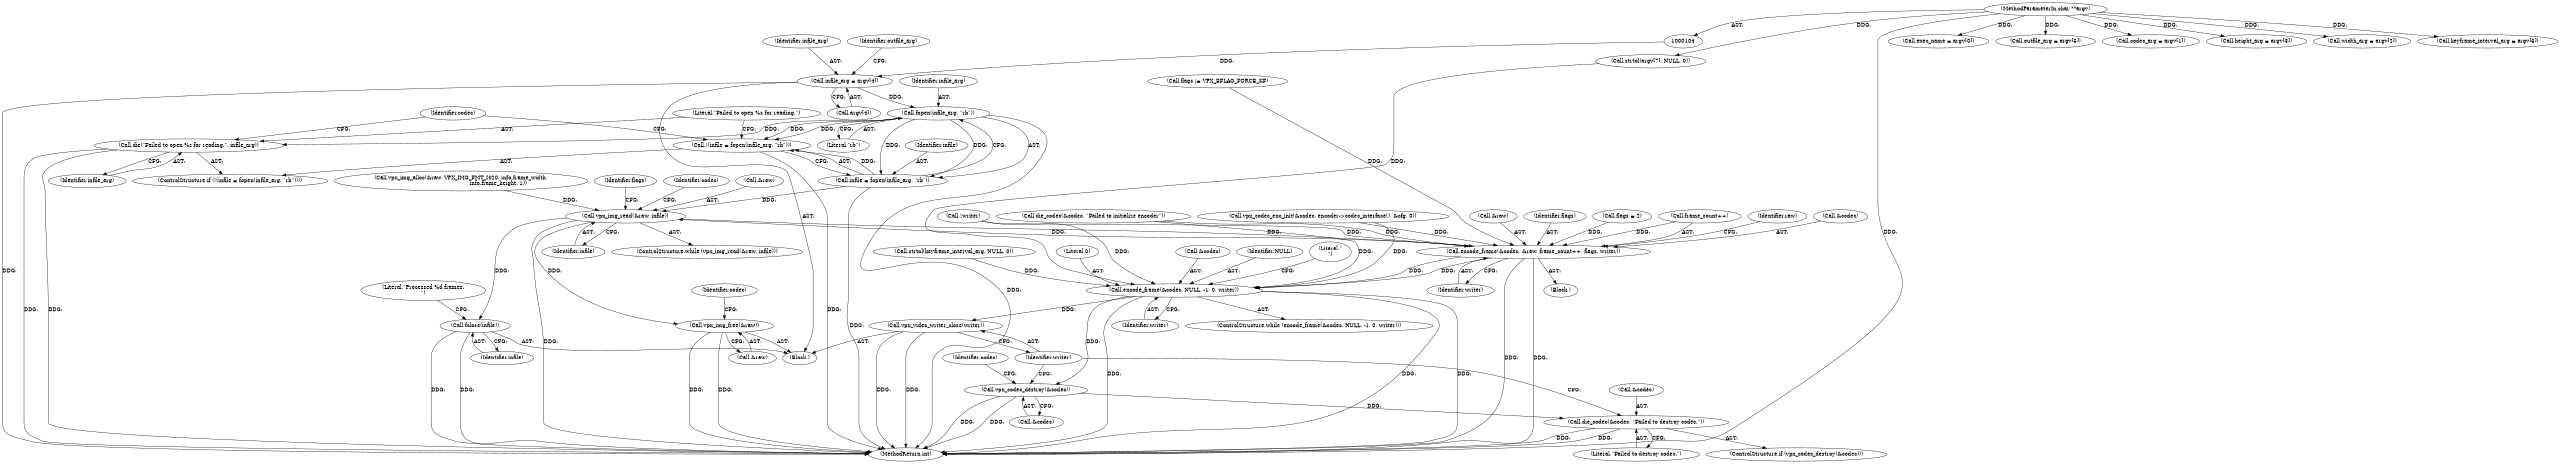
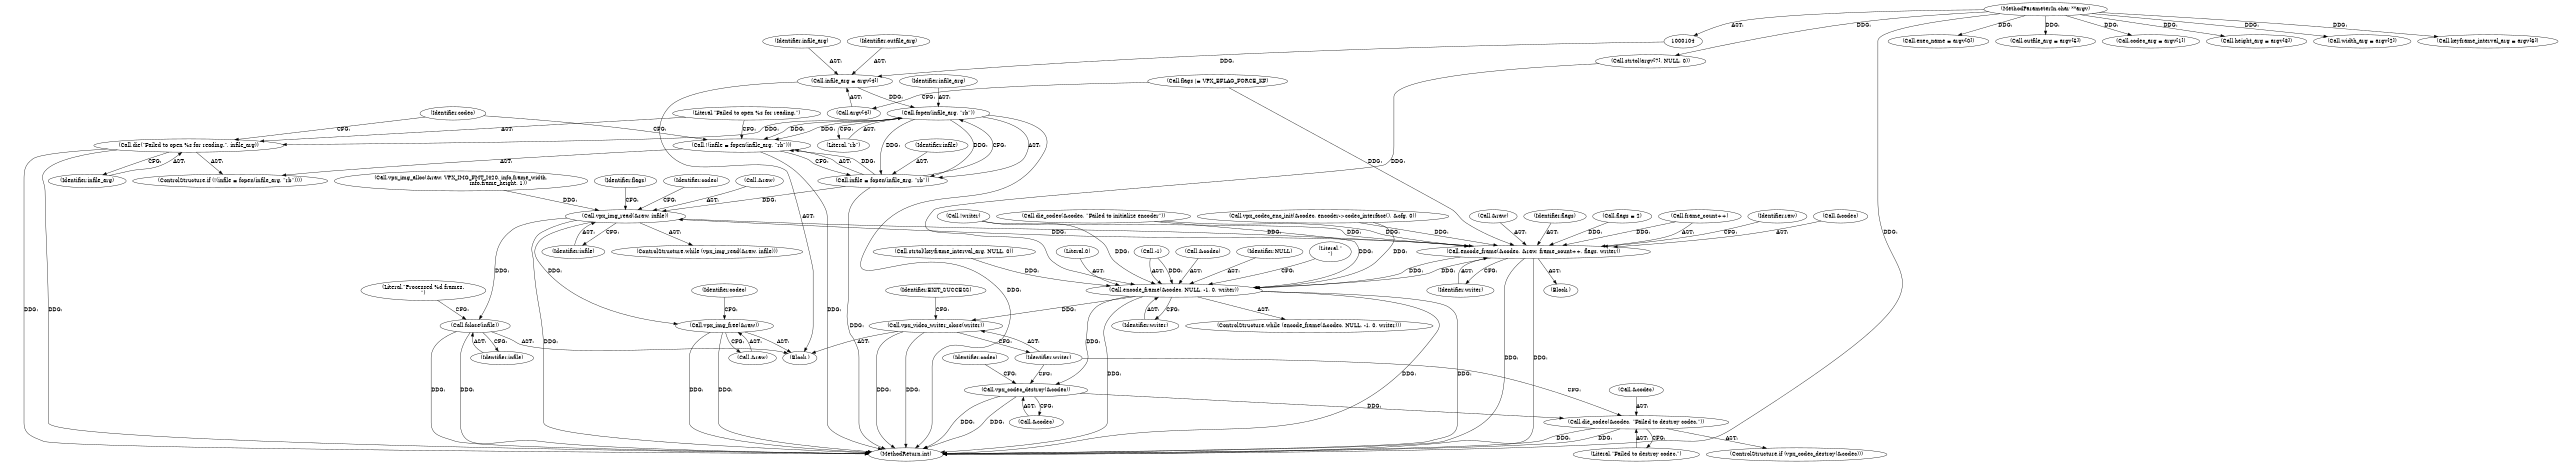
edge "(Identifier,outfile_arg)" -> "(Call,infile_arg = argv[4])": label "CFG: " -> "AST: "
edge "(Call,infile_arg = argv[4])" -> "(Call,argv[4])": now "(Call,flags |= VPX_EFLAG_FORCE_KF)" -> "(Call,argv[4])"
node "(Call,-1)": added
node "(Identifier,EXIT_SUCCESS)": added
edge "(Call,infile_arg = argv[4])" -> "(MethodReturn,int)": removed, label "DDG:"
